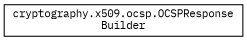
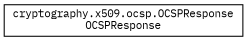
node "cryptography.x509.ocsp.OCSPResponse Builder": label "cryptography.x509.ocsp.OCSPResponse Builder" -> "cryptography.x509.ocsp.OCSPResponse OCSPResponse"
